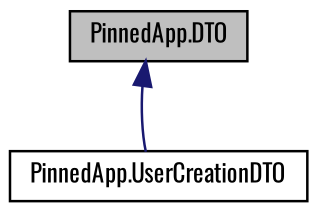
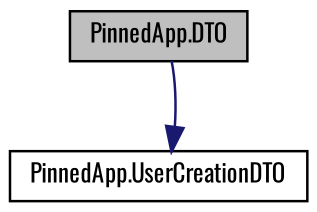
edge "PinnedApp.UserCreationDTO" -> "PinnedApp.DTO": reversed
